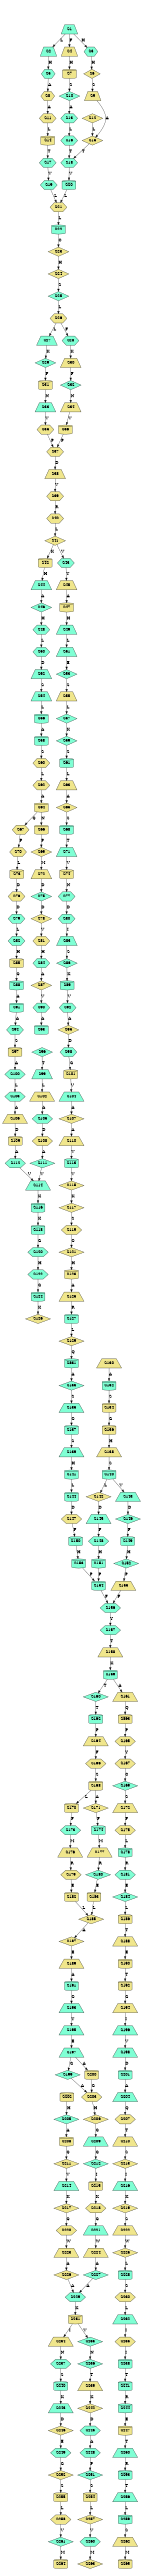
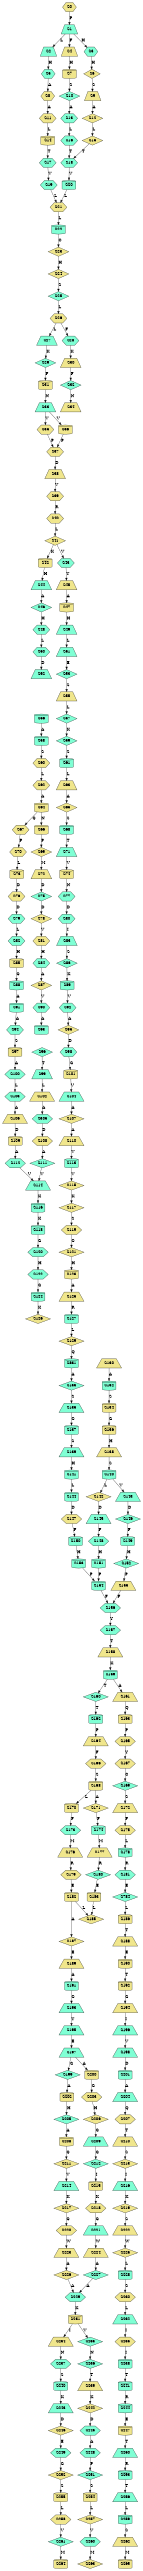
node "S0": added
edge "S9" -> "S15": now "S9" -> "S12"
edge "S34" -> "S36": now "S33" -> "S36"
node "S54": removed
node "S105": label "S105" -> "S305"
node "S863": label "S863" -> "S163"
node "S184": label "S184" -> "S784"
edge "S185" -> "S187": now "S182" -> "S187"
edge "S199" -> "S203": now "S199" -> "S202"
